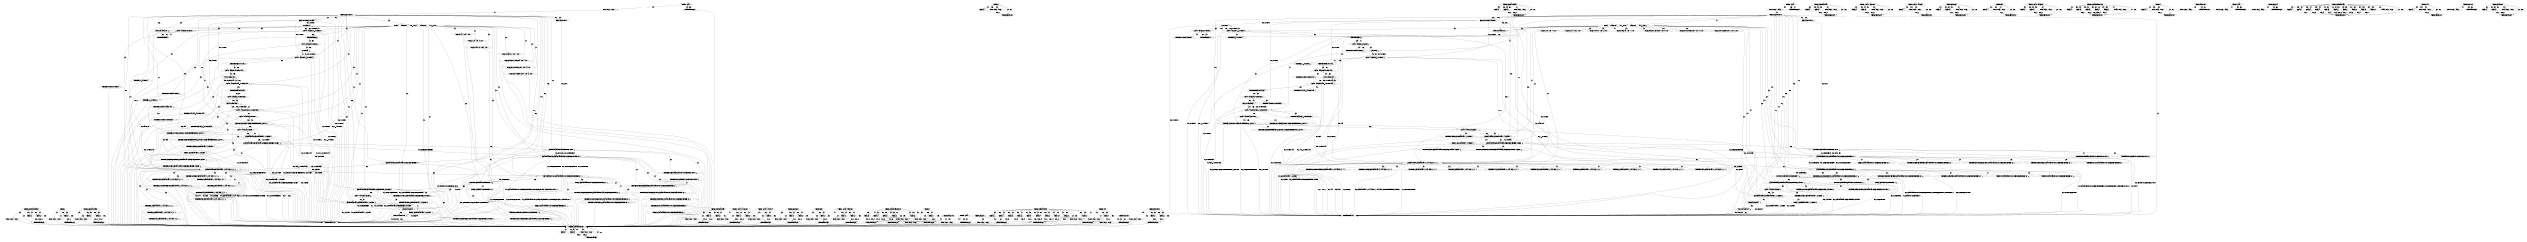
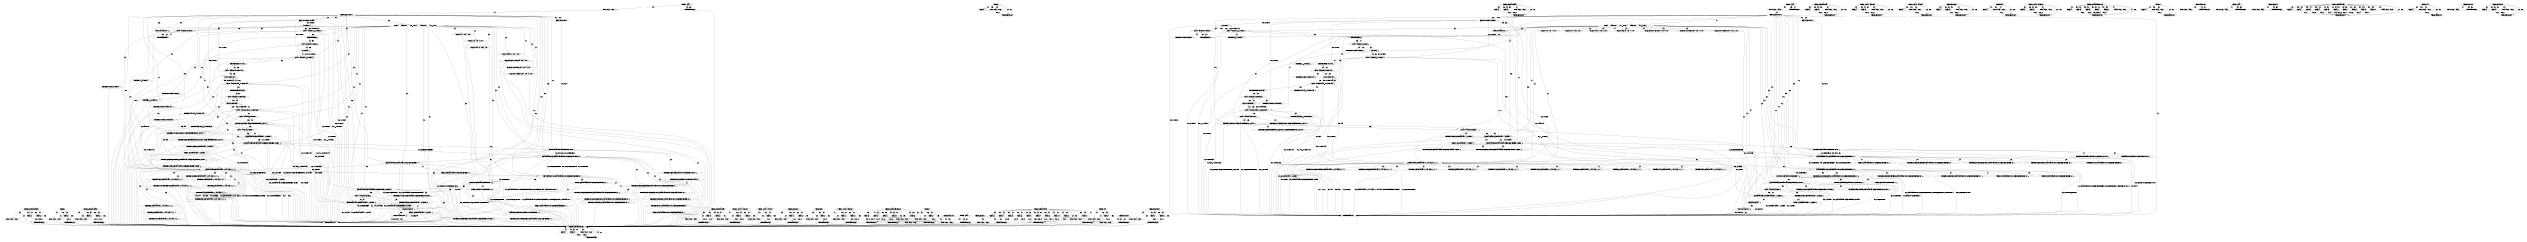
node "(LITERAL,0,pGlBindFramebuffer(GL_DRAW_FRAMEBUFFER, 0))": added
